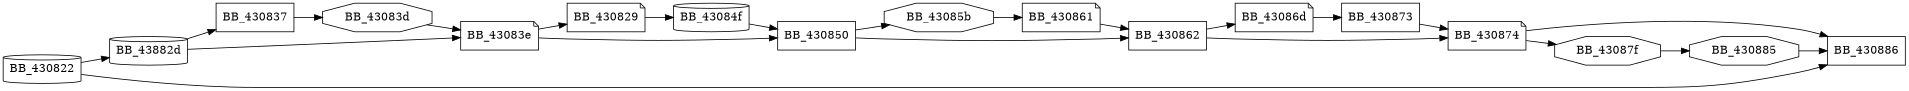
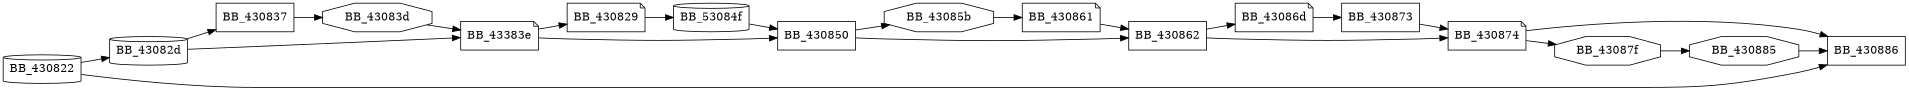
node "BB_43084f": label "BB_43084f" -> "BB_53084f"
node "BB_43083e": label "BB_43083e" -> "BB_43383e"
node "BB_43882d": label "BB_43882d" -> "BB_43082d"
